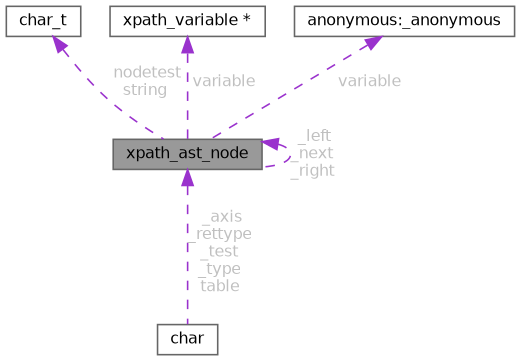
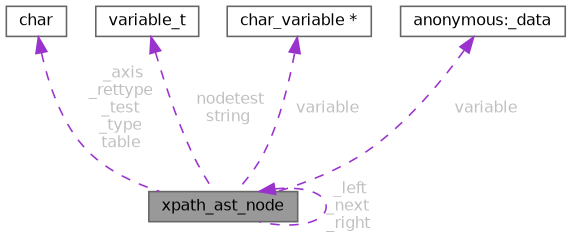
node "char_t": label "char_t" -> "variable_t"
node "xpath_variable *": label "xpath_variable *" -> "char_variable *"
node "anonymous:_anonymous": label "anonymous:_anonymous" -> "anonymous:_data"
edge "char" -> "xpath_ast_node": reversed
